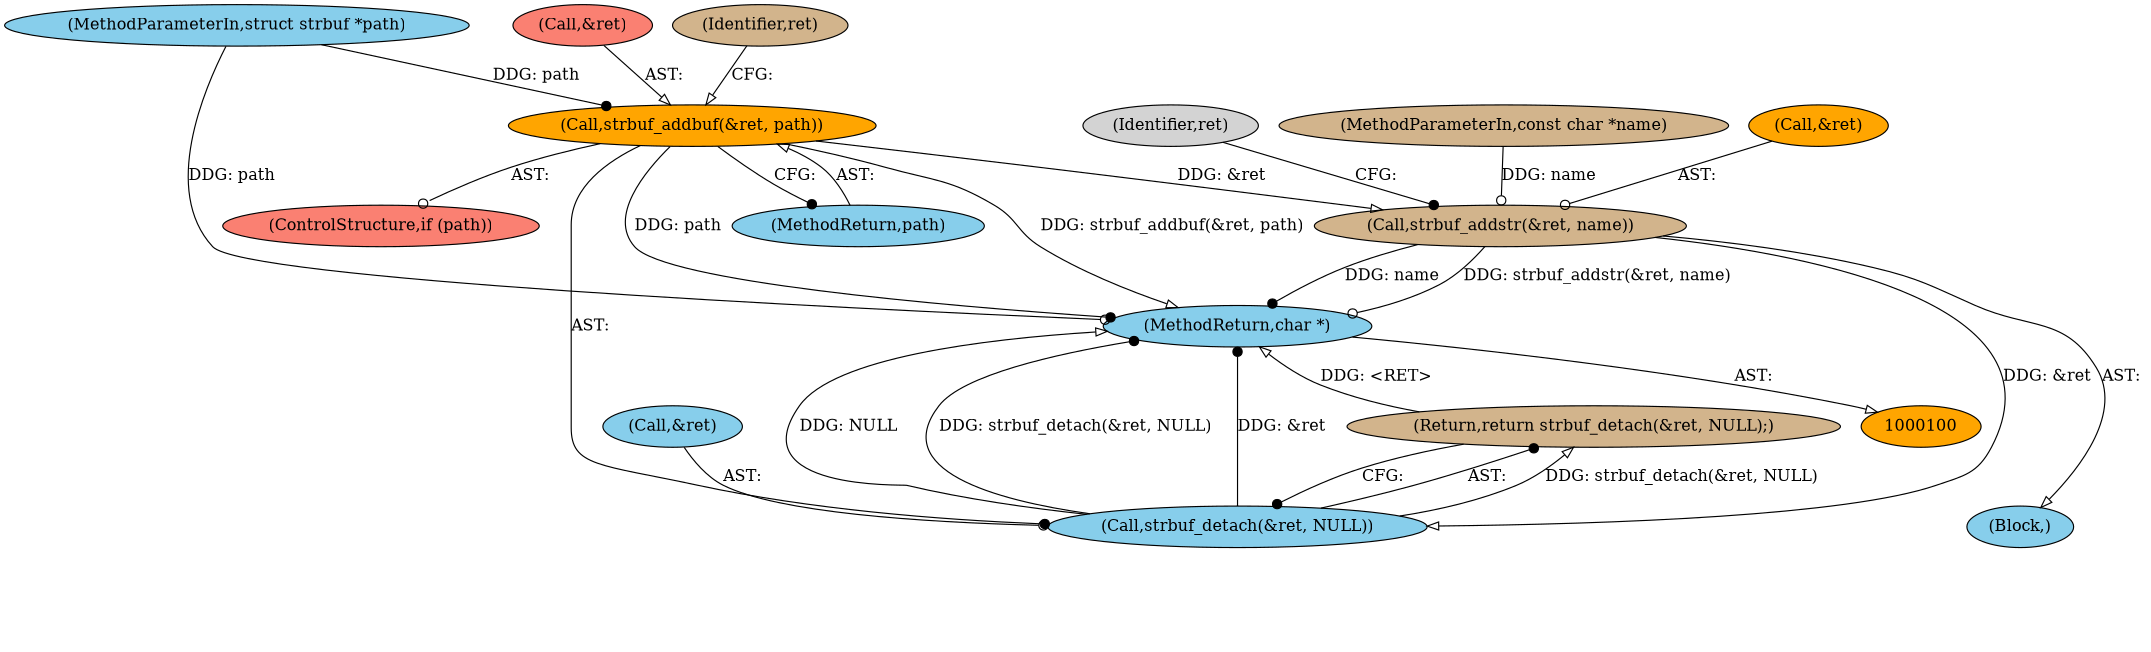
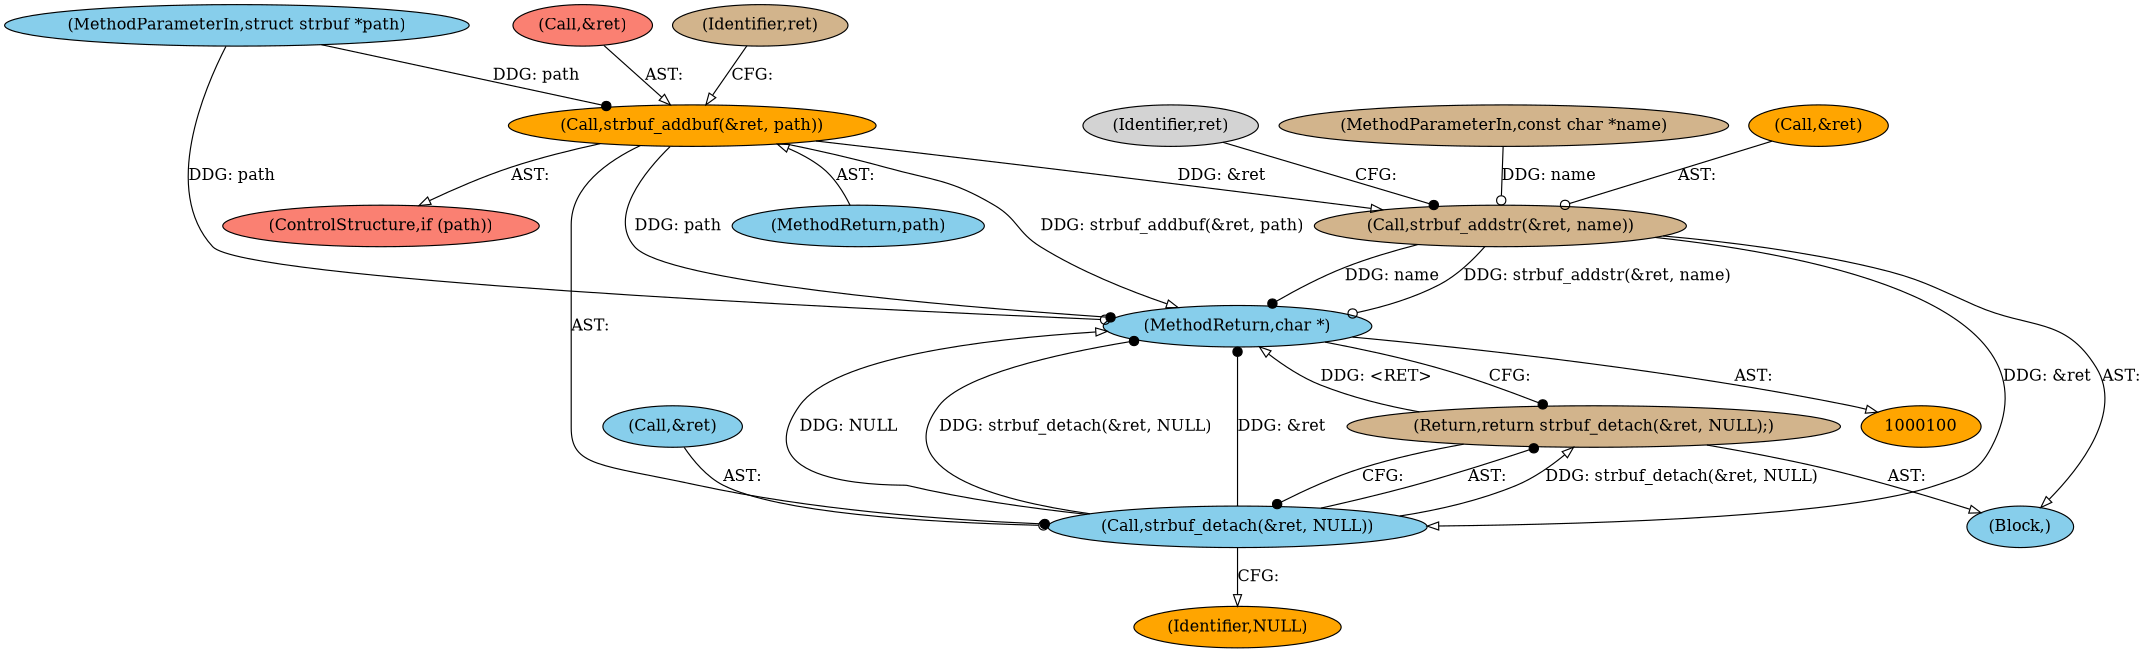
edge "(Call,strbuf_addbuf(&ret, path))" -> "(ControlStructure,if (path))": arrowhead odot -> onormal
edge "(Call,strbuf_addbuf(&ret, path))" -> "(MethodReturn,path)": removed, label "CFG:"
edge "(MethodReturn,char *)" -> "(Return,return strbuf_detach(&ret, NULL);)": added, label "CFG:"
edge "(Return,return strbuf_detach(&ret, NULL);)" -> "(Block,)": added, label "AST:"
node "(Identifier,NULL)": added
